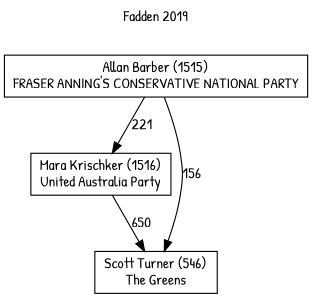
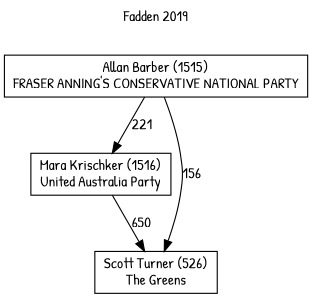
node "Scott Turner (546) The Greens": label "Scott Turner (546) The Greens" -> "Scott Turner (526) The Greens"
